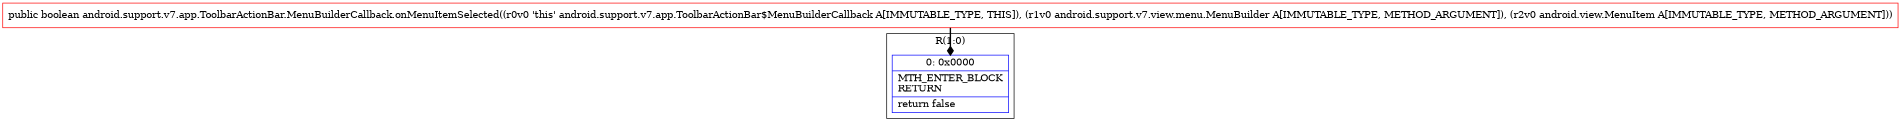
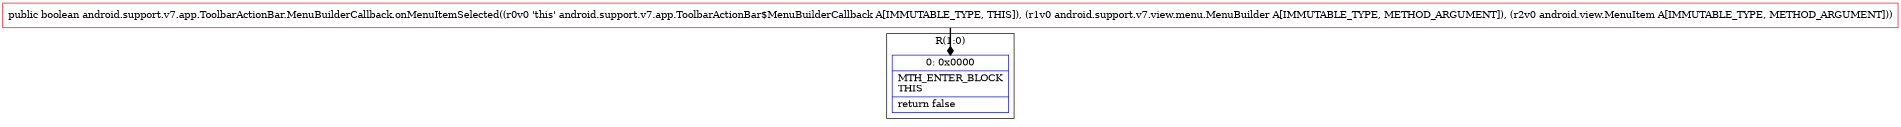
node "0: 0x0000": text "RETURN" -> "THIS"
